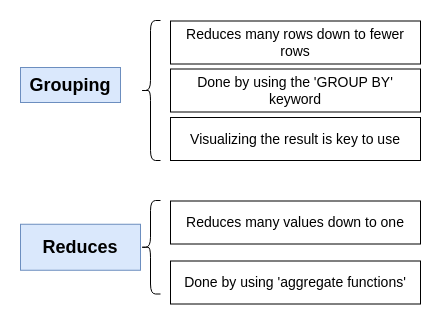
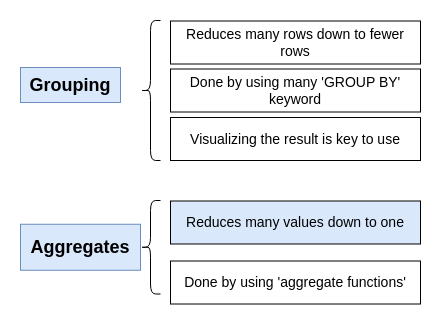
node "Done by using the 'GROUP BY' keyword": label "Done by using the 'GROUP BY' keyword" -> "Done by using many 'GROUP BY' keyword"
node "Reduces many values down to one": fillcolor #ffffff -> #dae8fc
node "Reduces": label "Reduces" -> "Aggregates"
